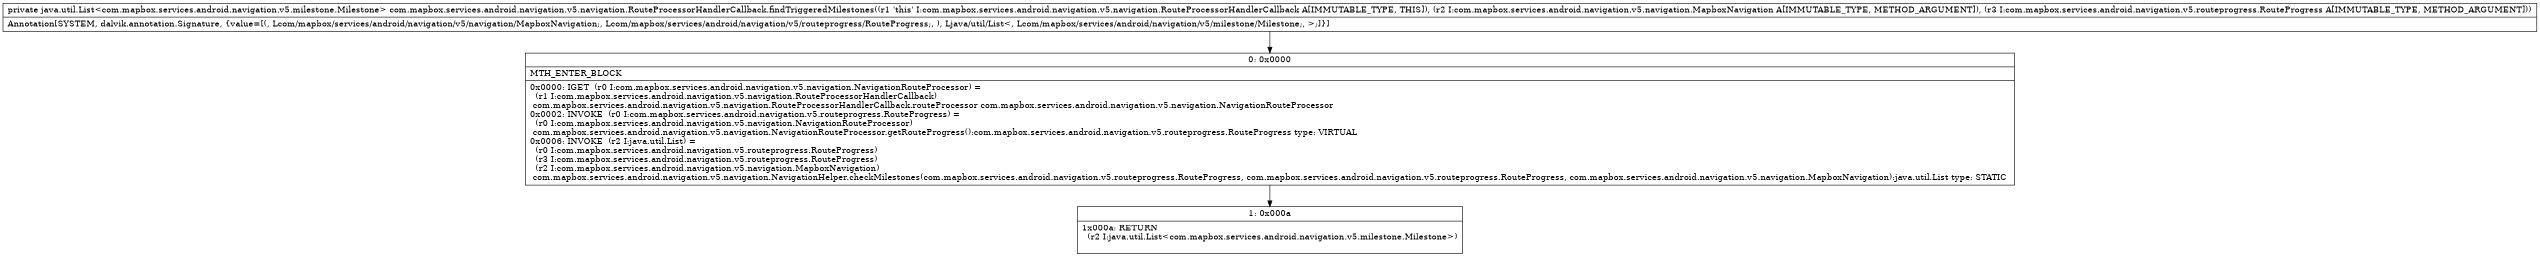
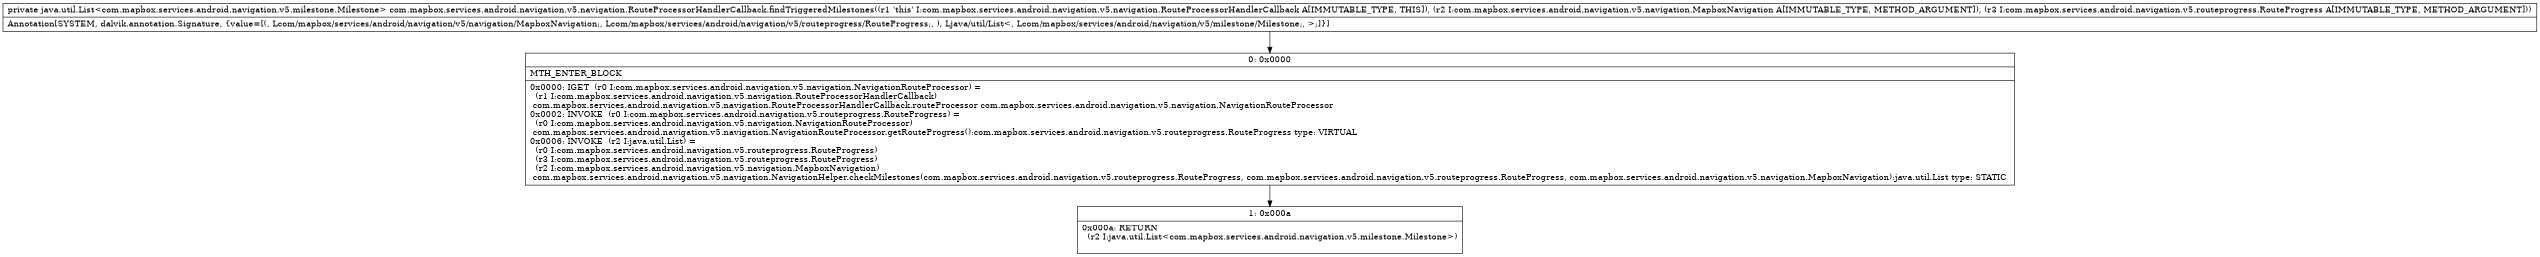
node "1: 0x000a": text "1x000a: RETURN" -> "0x000a: RETURN"
